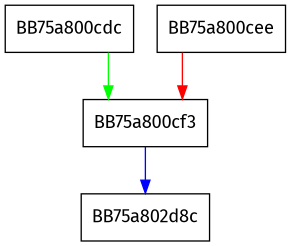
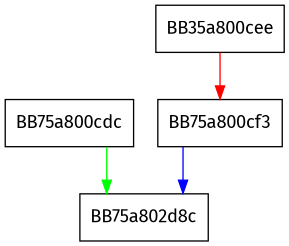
node "BB75a800cee": label "BB75a800cee" -> "BB35a800cee"
edge "BB75a800cdc" -> "BB75a800cf3": now "BB75a800cdc" -> "BB75a802d8c"
